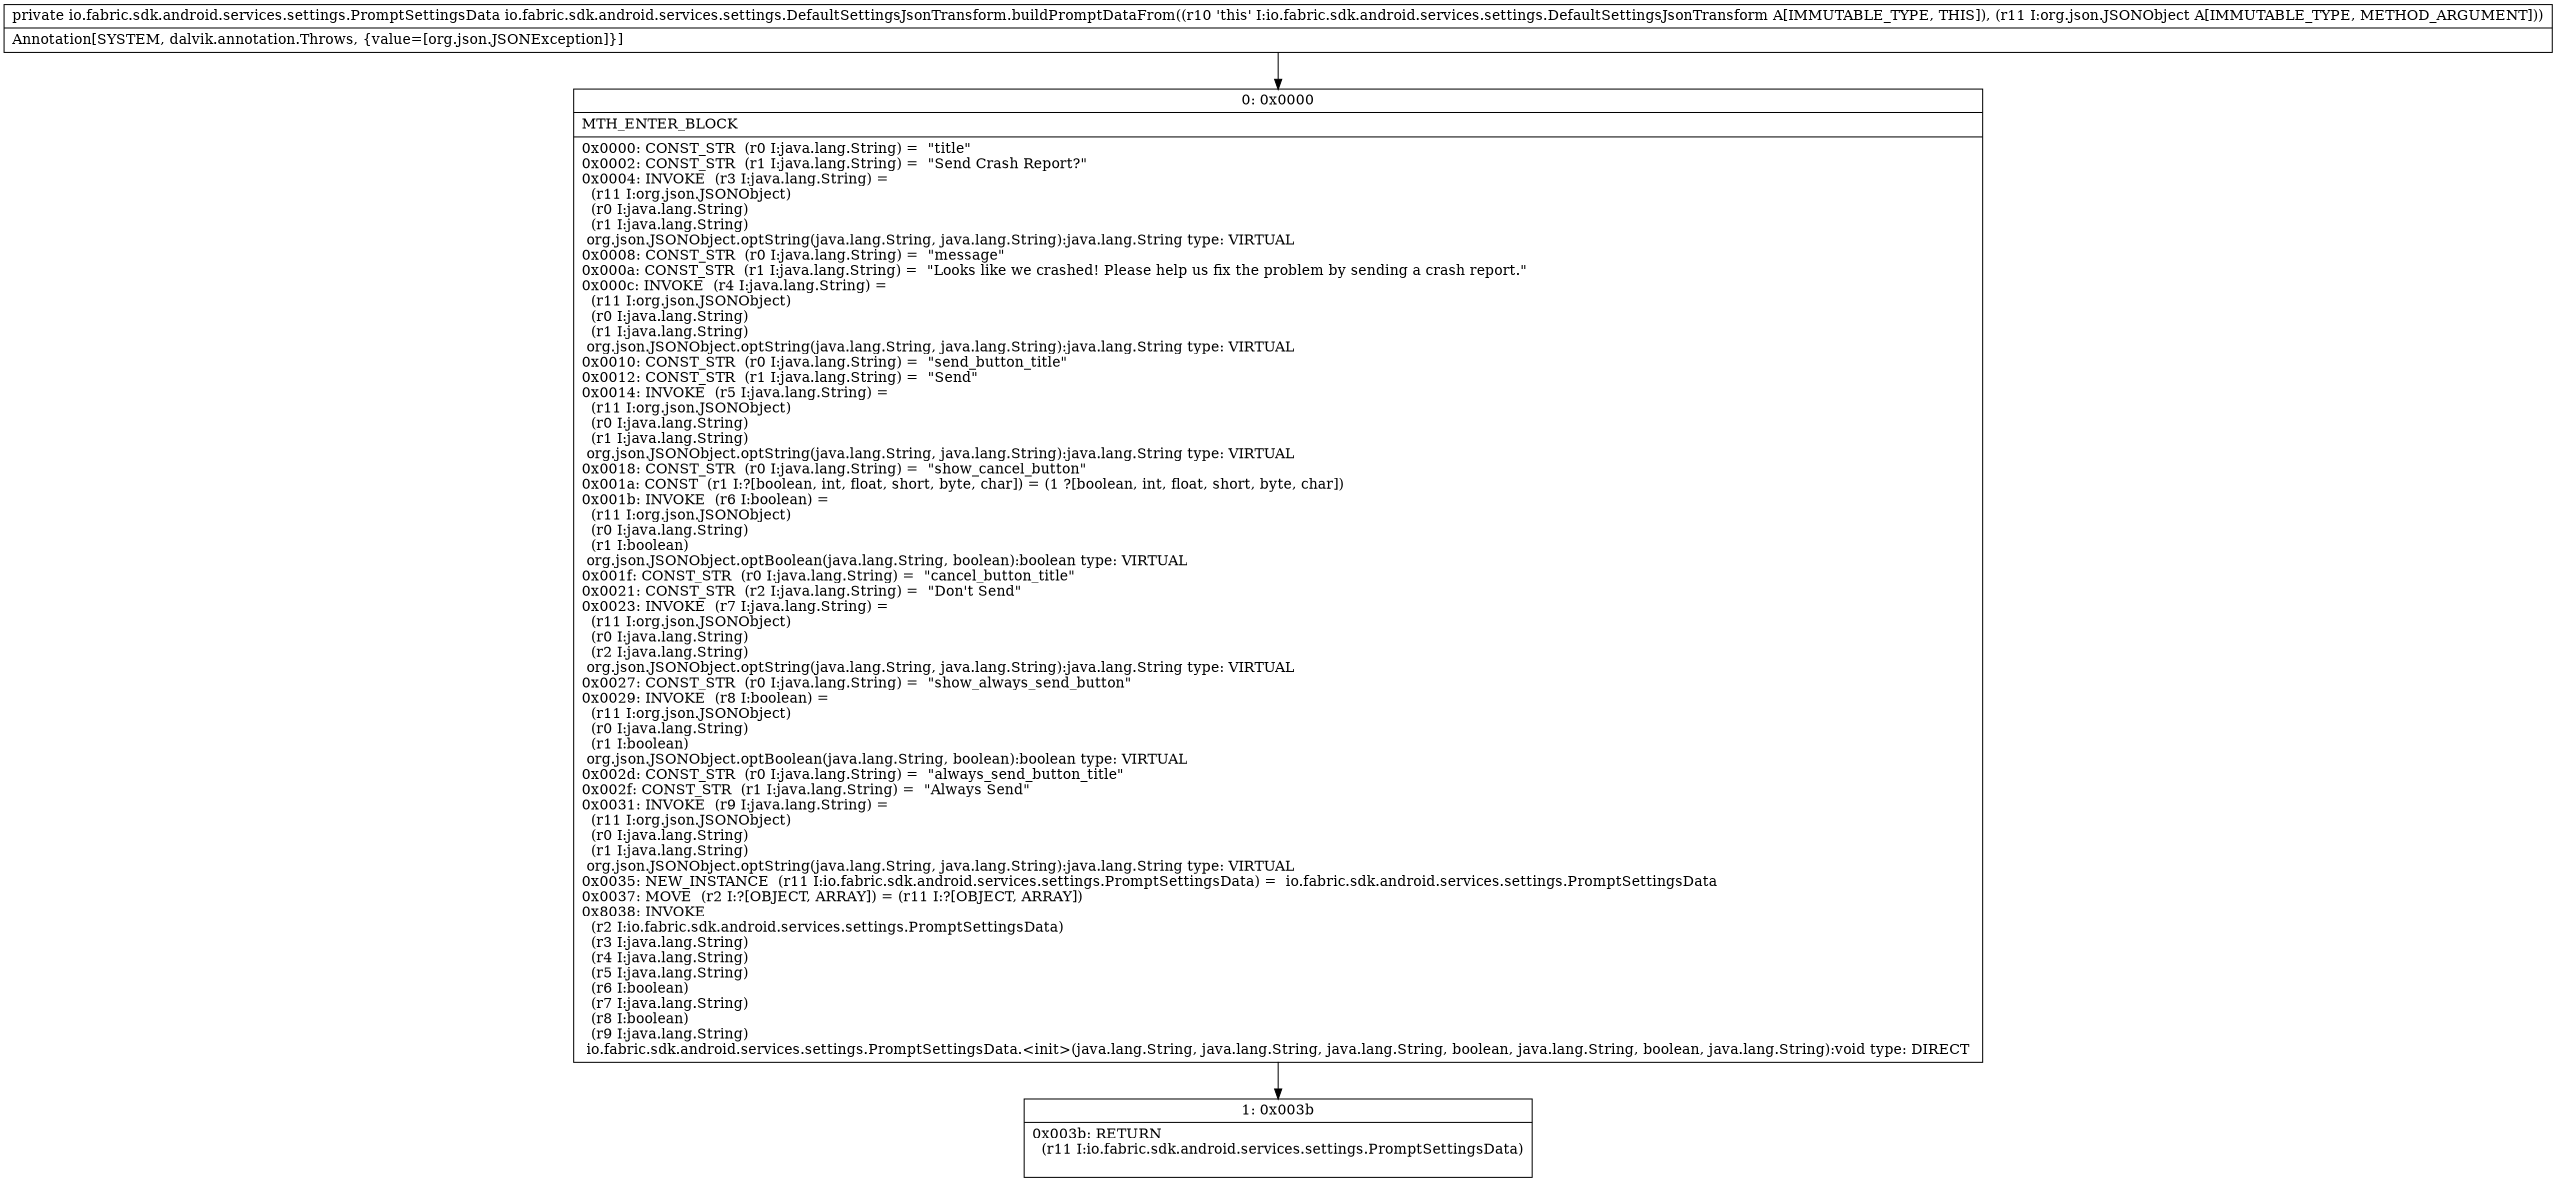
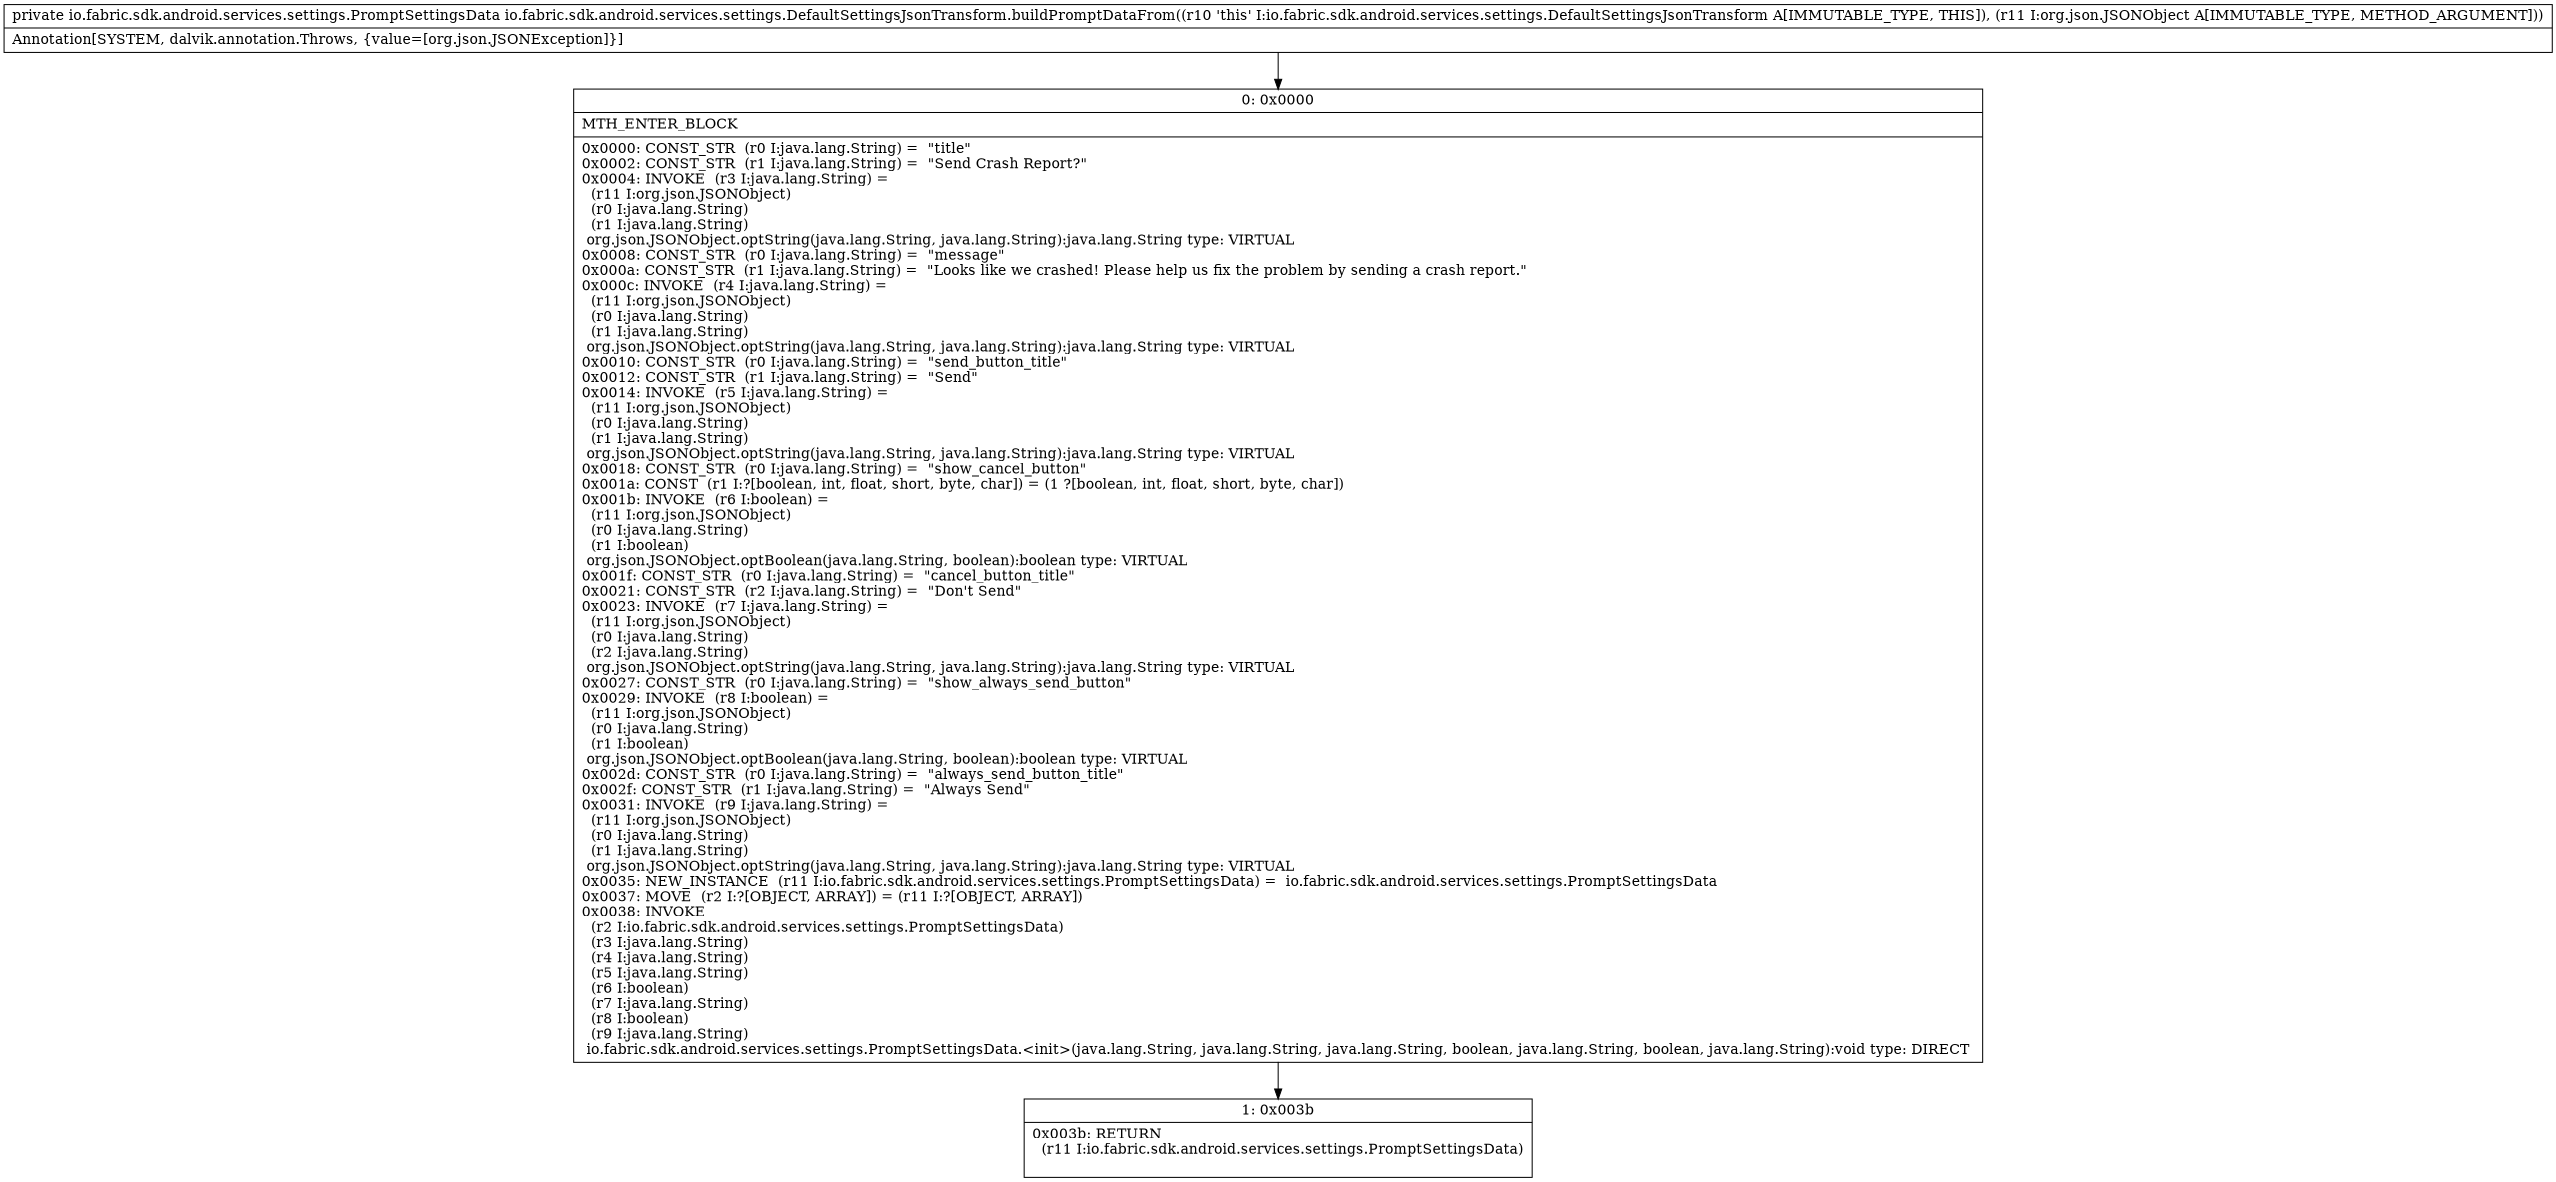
node "0: 0x0000": text "0x8038: INVOKE" -> "0x0038: INVOKE"
